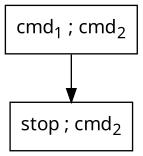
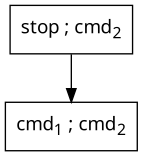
edge "cmd" -> "stop ; cmd": reversed
